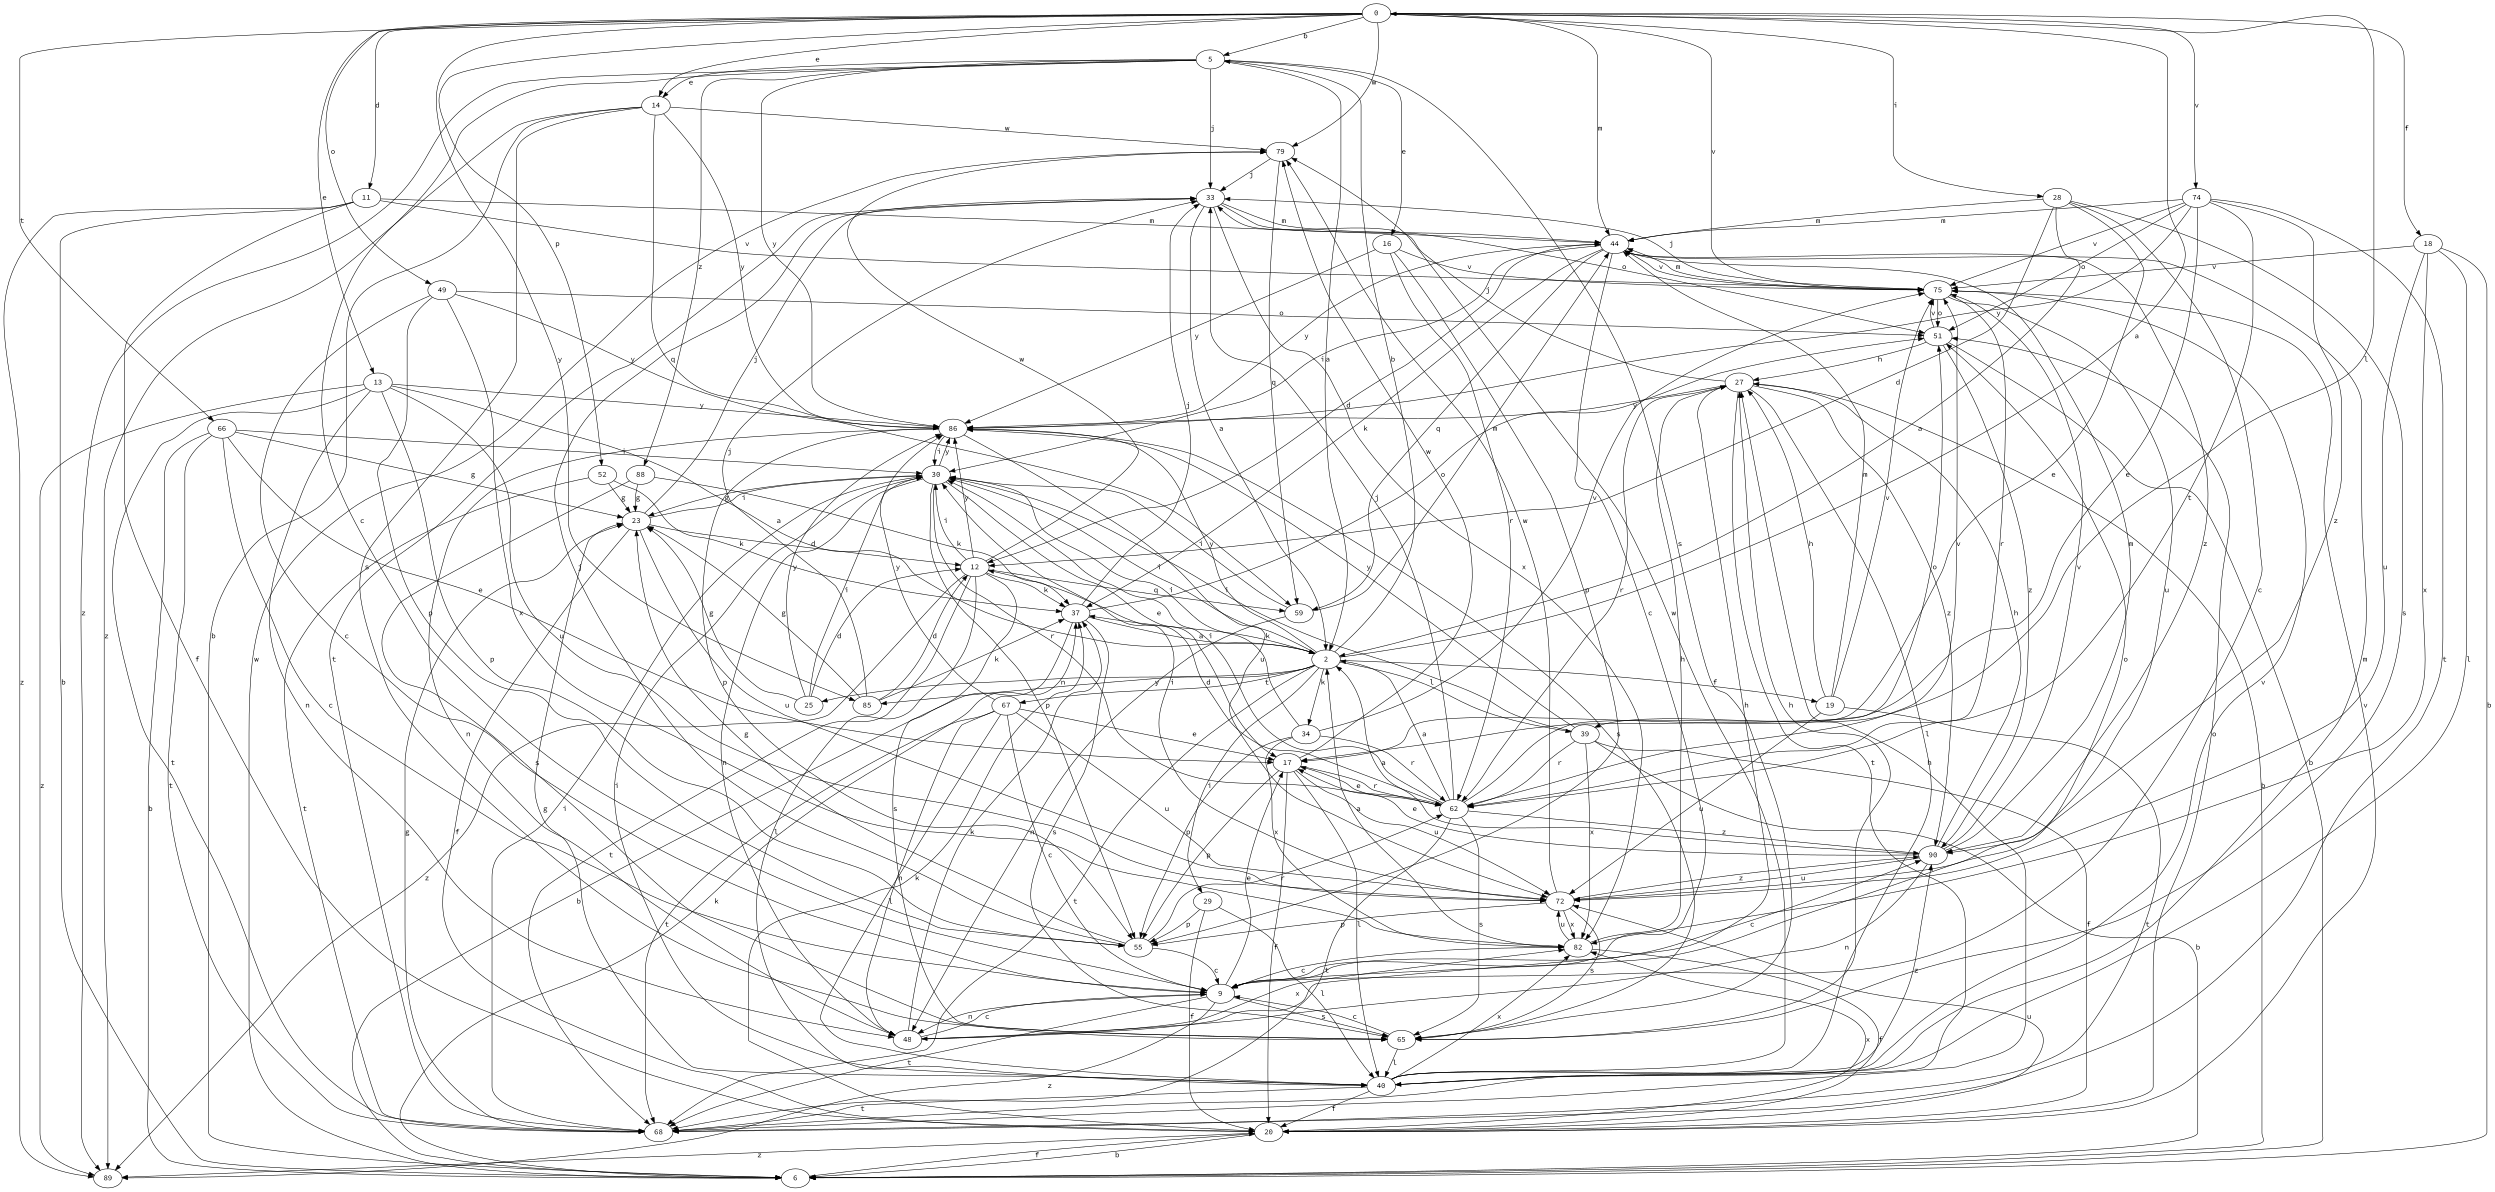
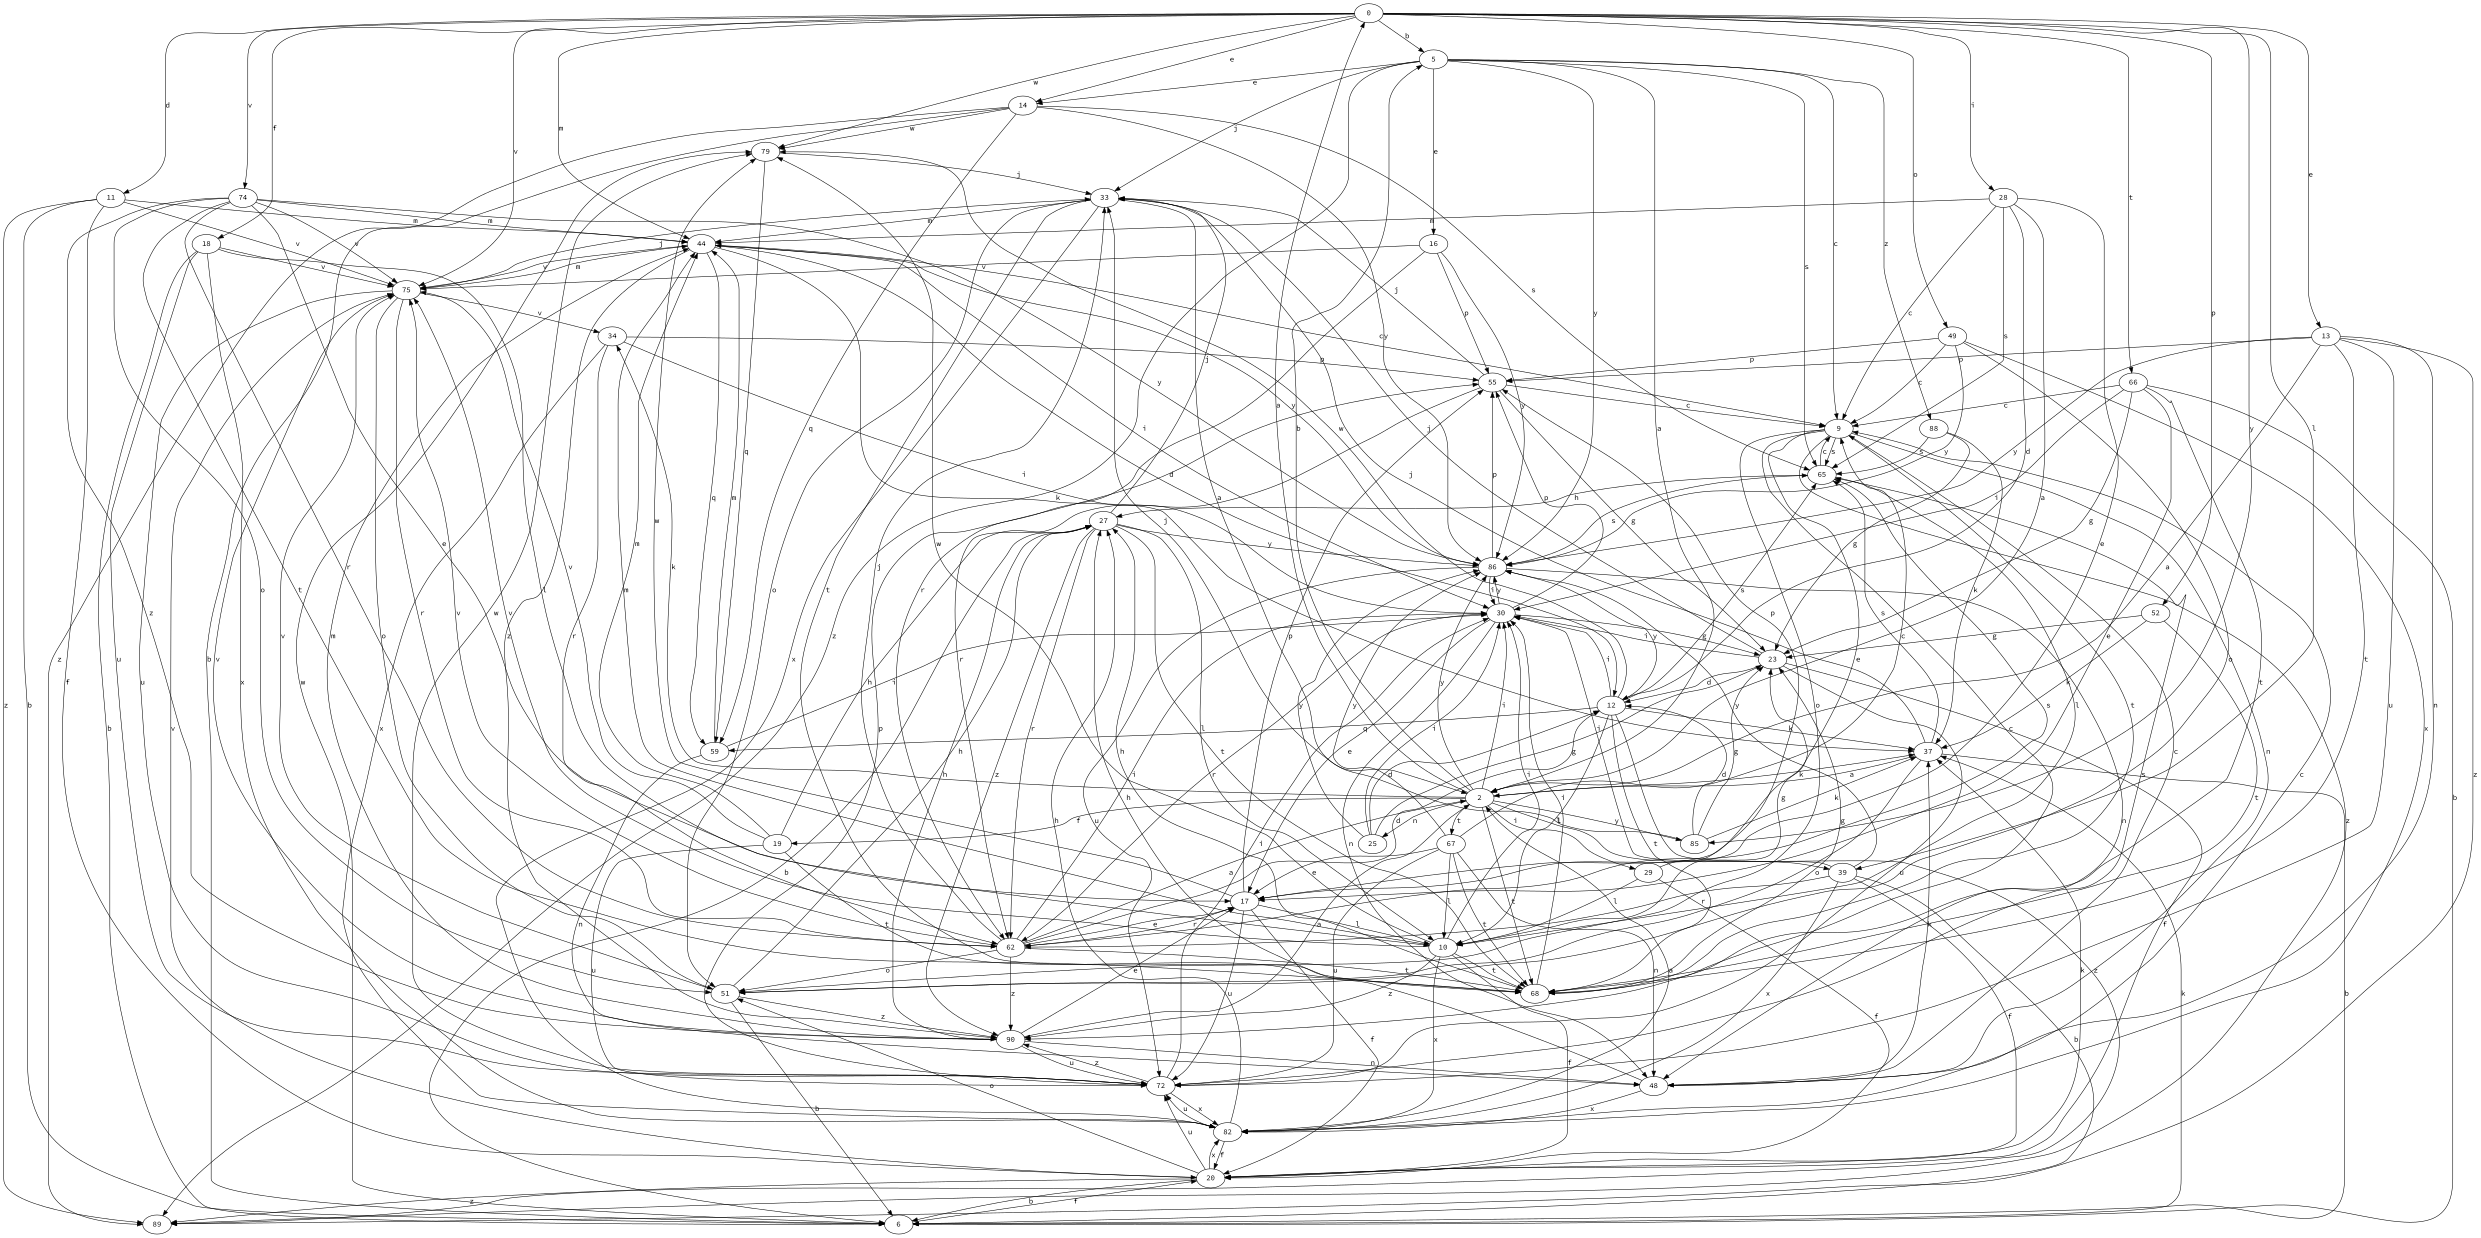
edge "34" -> "75": reversed
edge "74" -> "62": label "t" -> "r"
node "40": label "40" -> "10"
